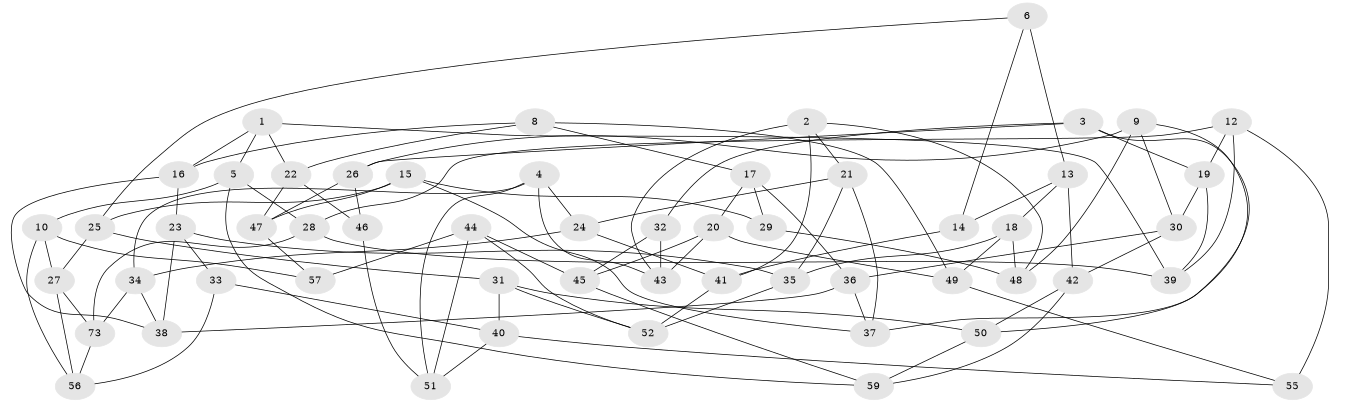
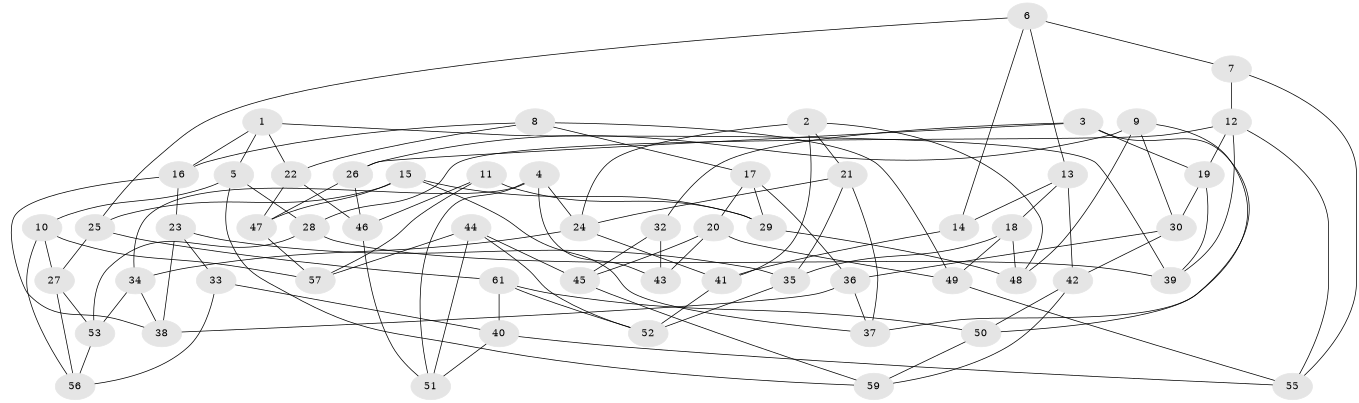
node "7": added
edge "2" -- "43": now "2" -- "24"
node "11": added
node "31": label "31" -> "61"
node "73": label "73" -> "53"
